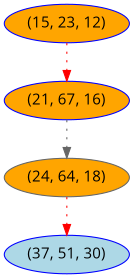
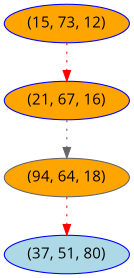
node "(15, 23, 12)": label "(15, 23, 12)" -> "(15, 73, 12)"
node "(24, 64, 18)": label "(24, 64, 18)" -> "(94, 64, 18)"
node "(37, 51, 30)": label "(37, 51, 30)" -> "(37, 51, 80)"
